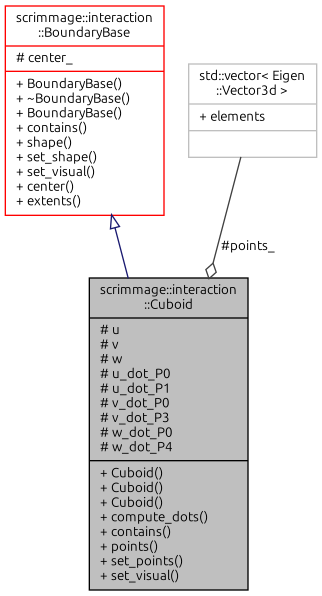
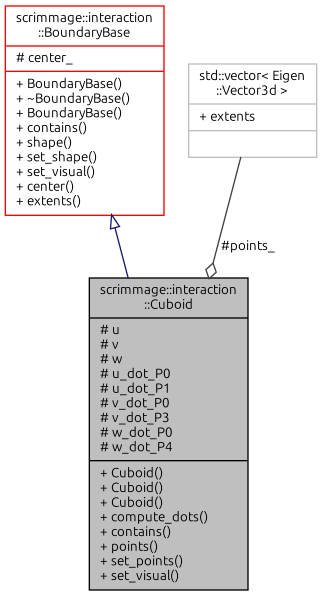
node "std::vector< Eigen": text "+ elements" -> "+ extents"
